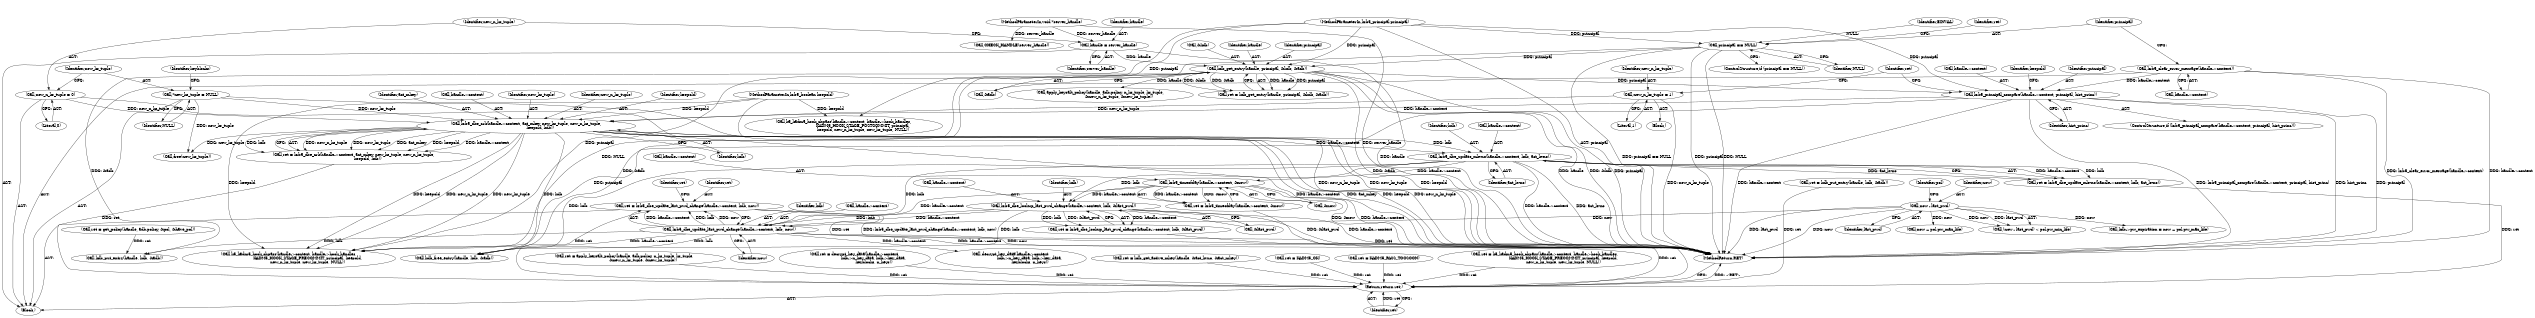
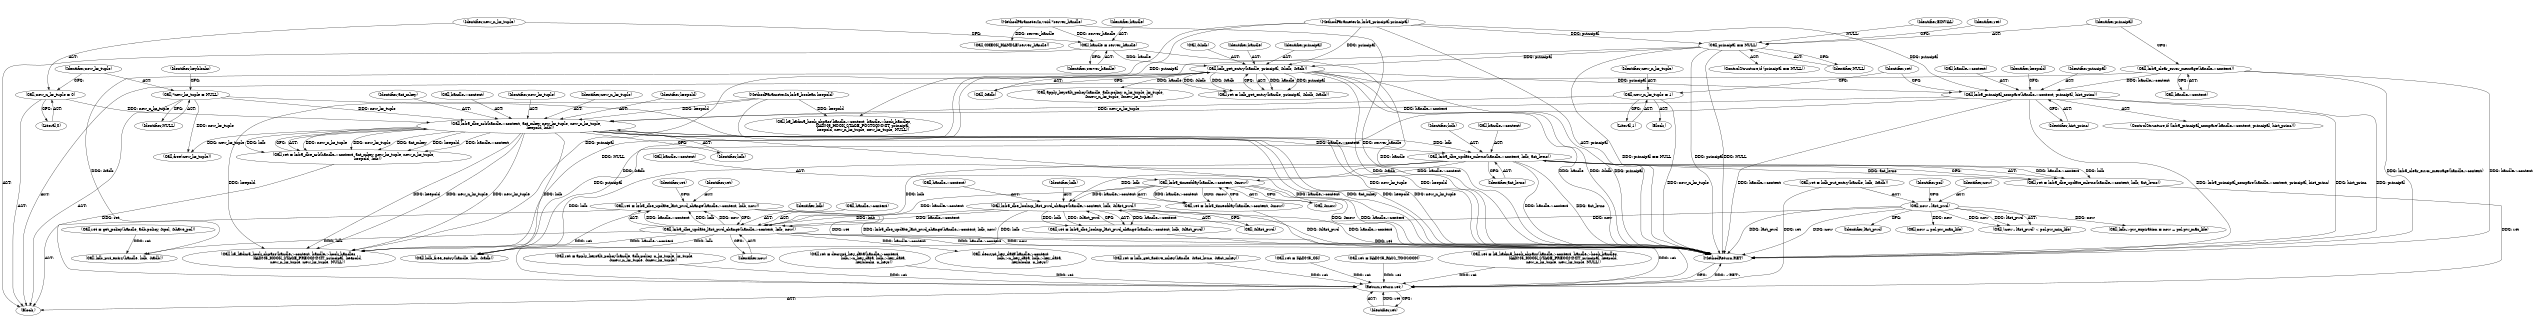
edge "(Call,principal == NULL)" -> "(ControlStructure,if (principal == NULL))": label "CFG: " -> "AST: "
edge "(Call,new_n_ks_tuple = 0)" -> "(MethodReturn,RET)": removed, label "DDG: new_n_ks_tuple"
edge "(Identifier,last_pwd)" -> "(Call,now - last_pwd)": now "(Call,ret = kdb_put_entry(handle, kdb, &adb))" -> "(Call,now - last_pwd)"
